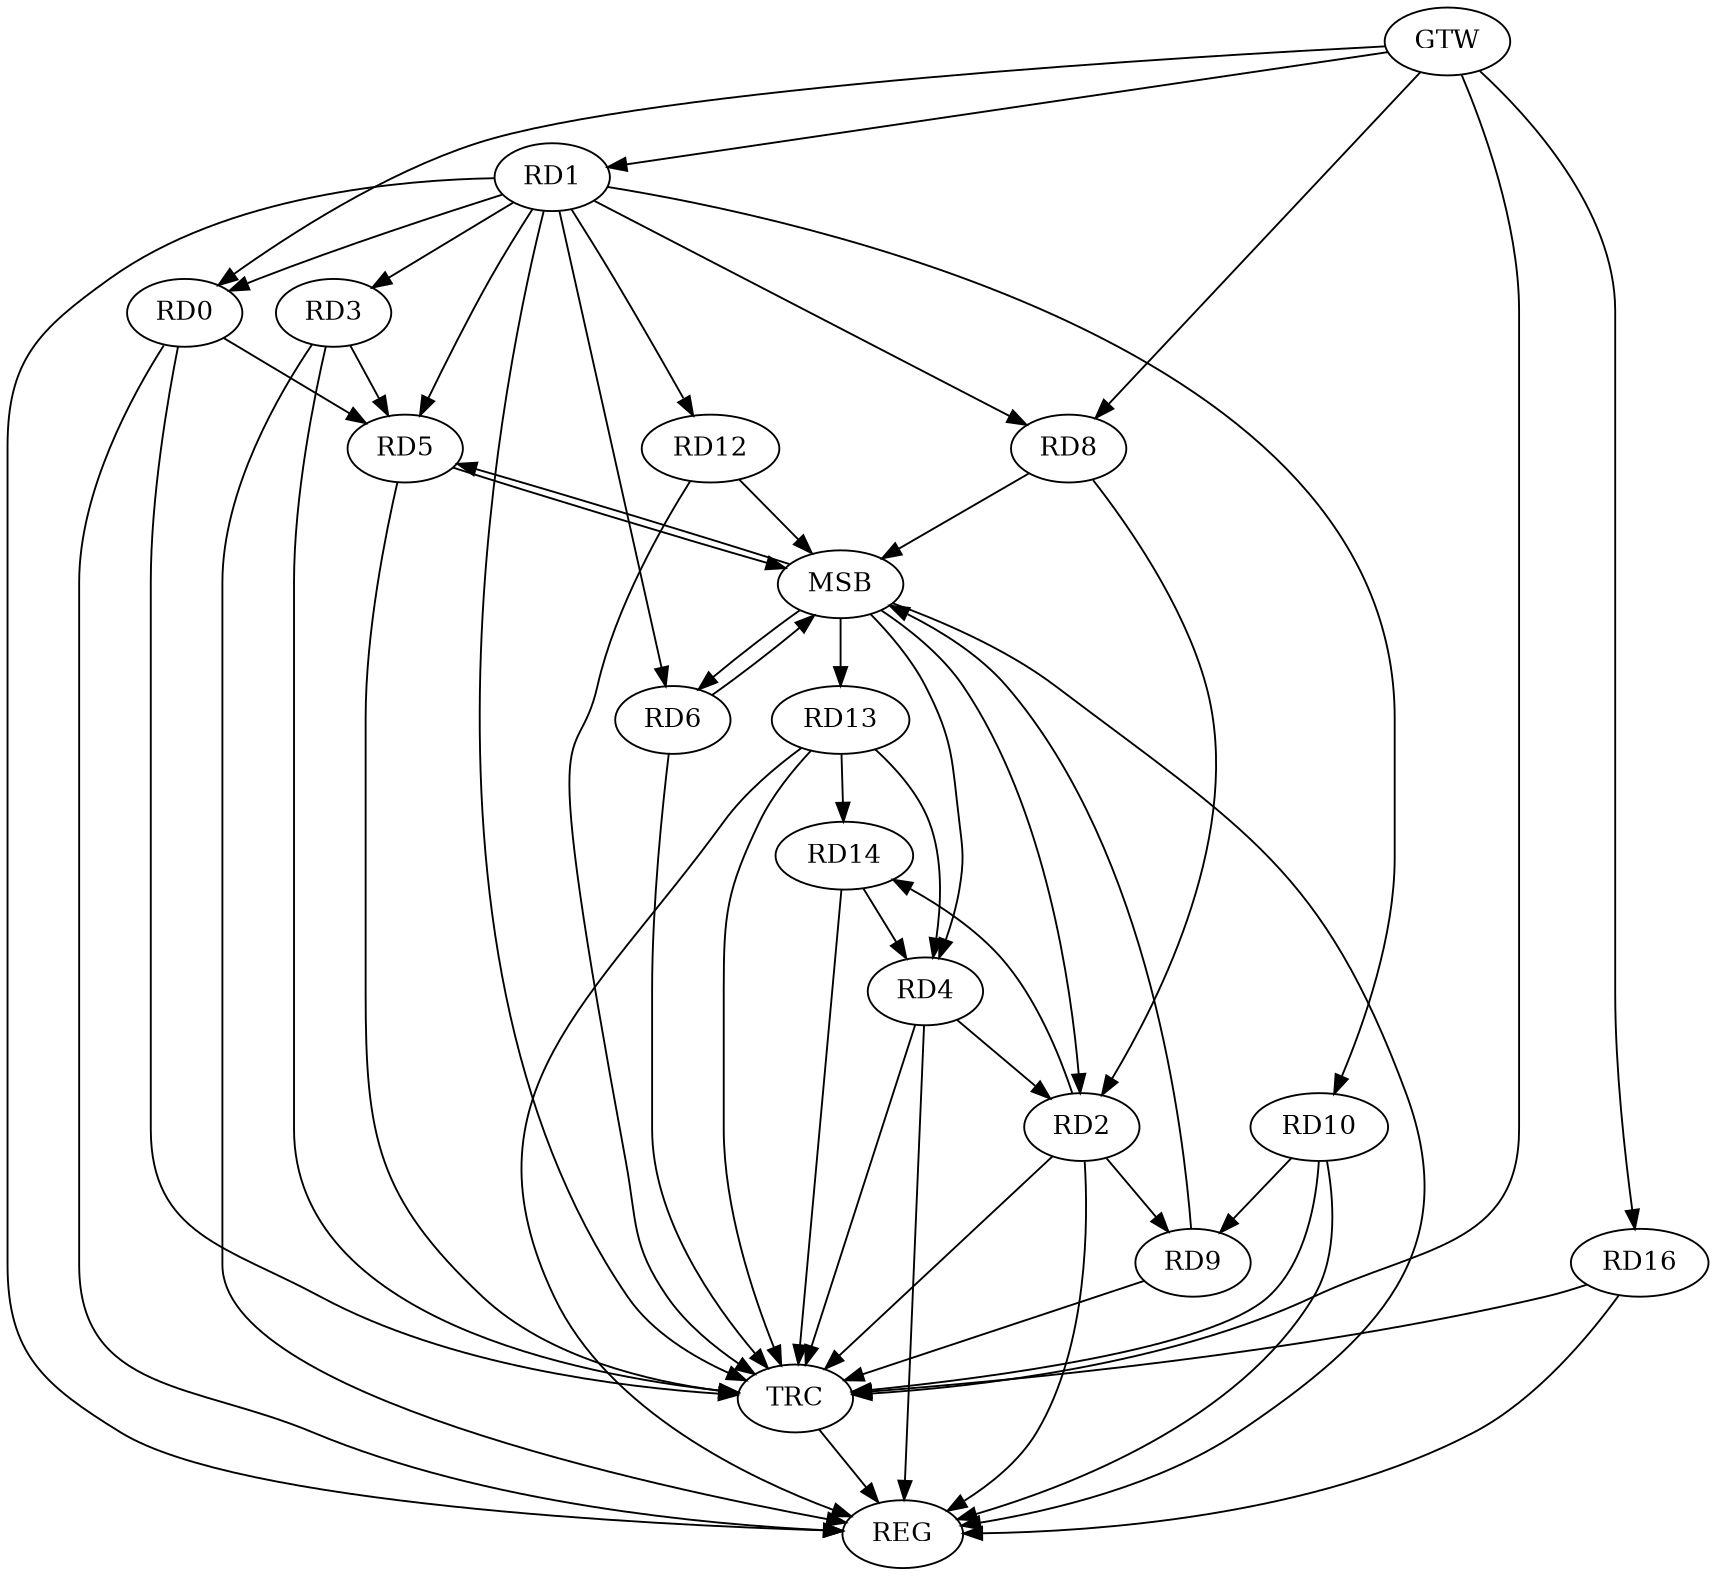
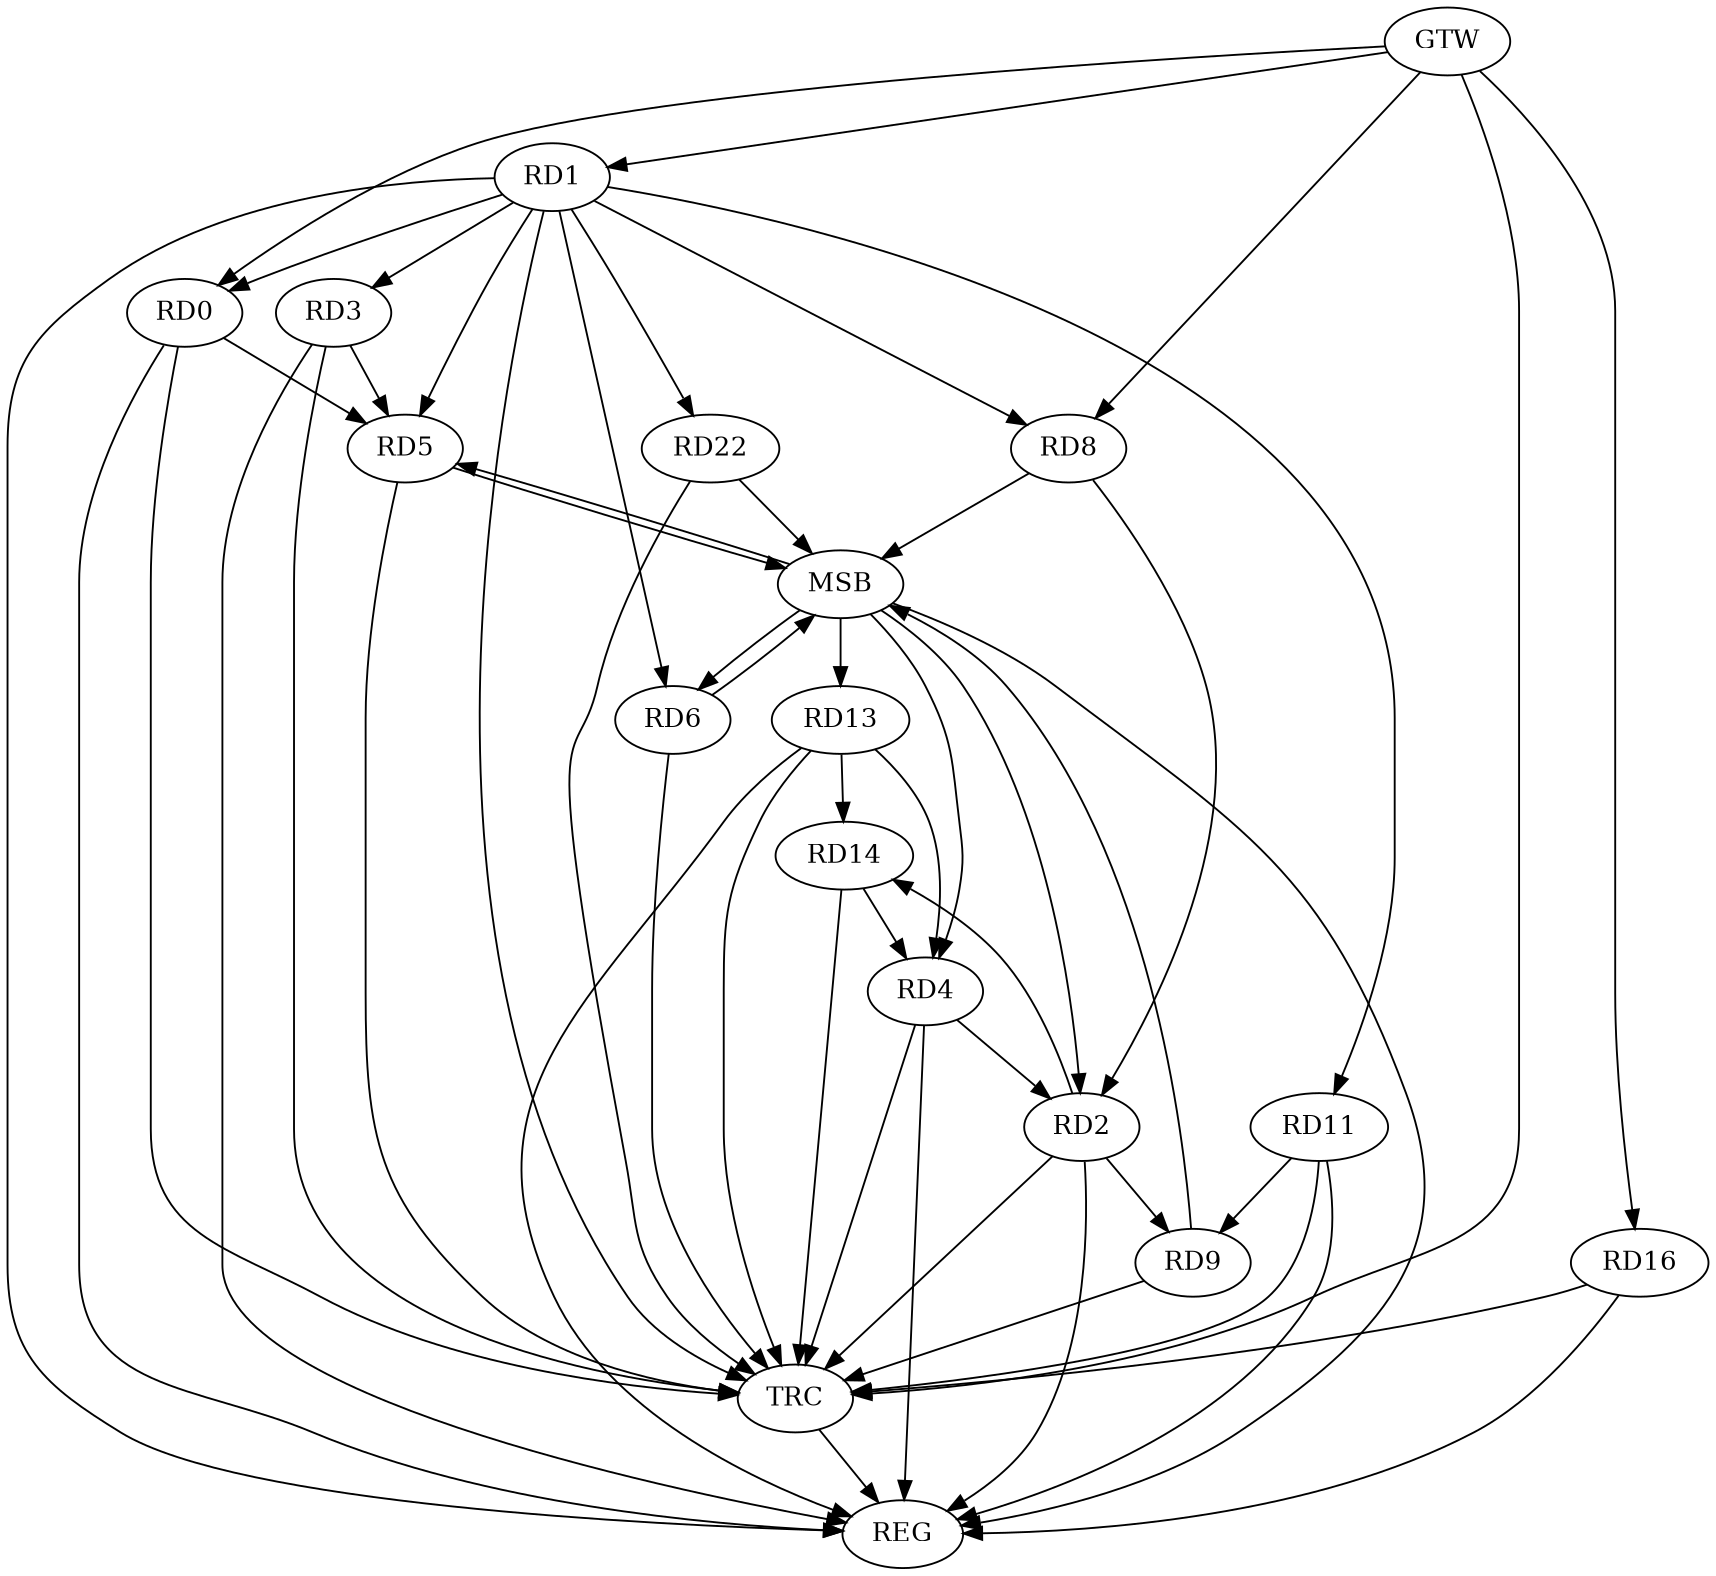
node "RD12": label "RD12" -> "RD22"
node "RD10": label "RD10" -> "RD11"
